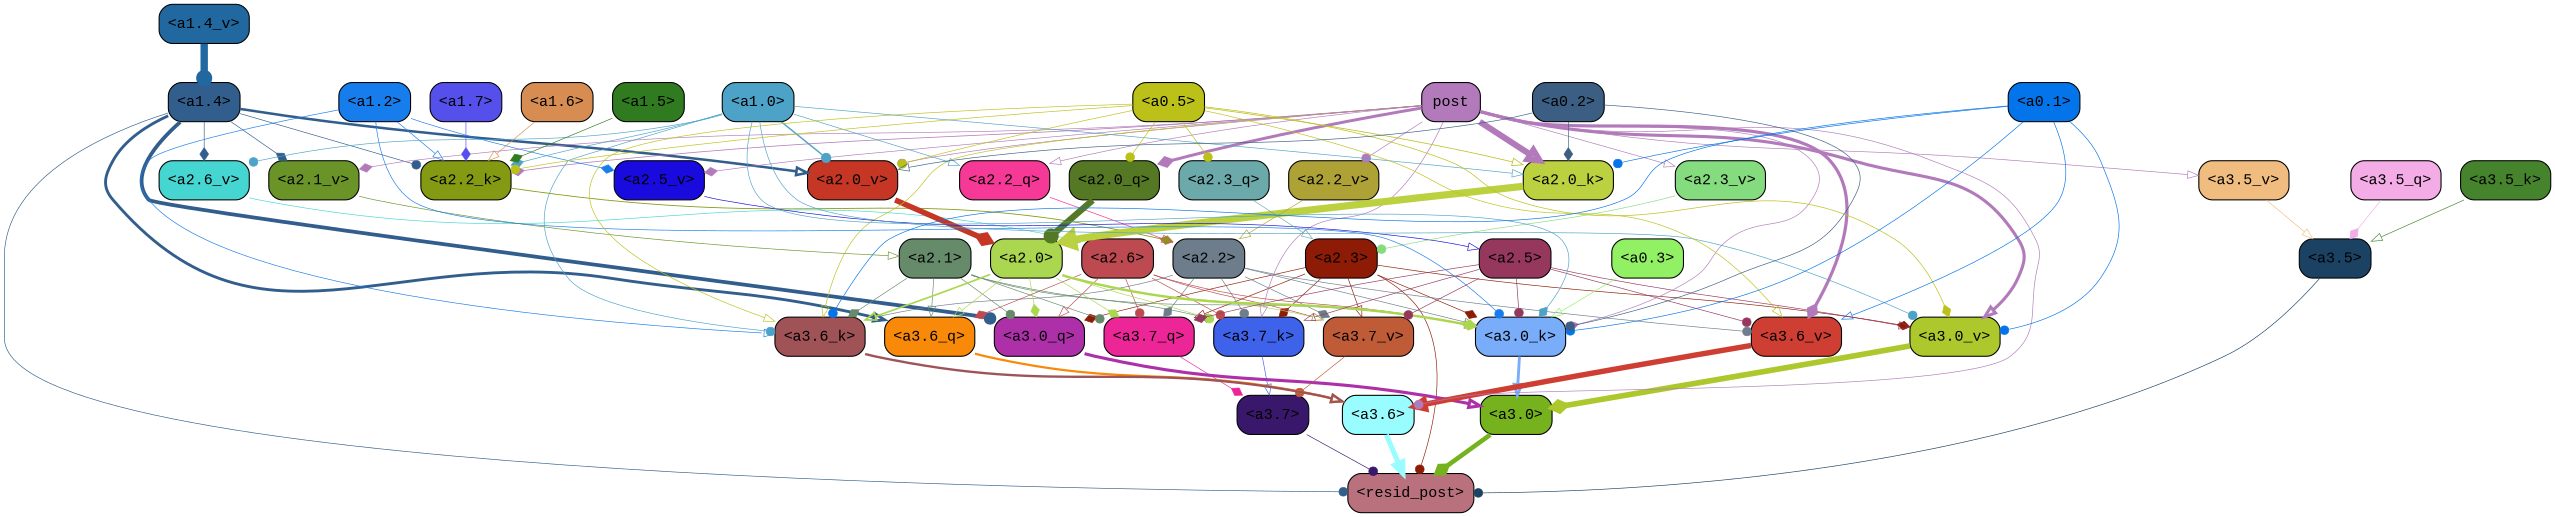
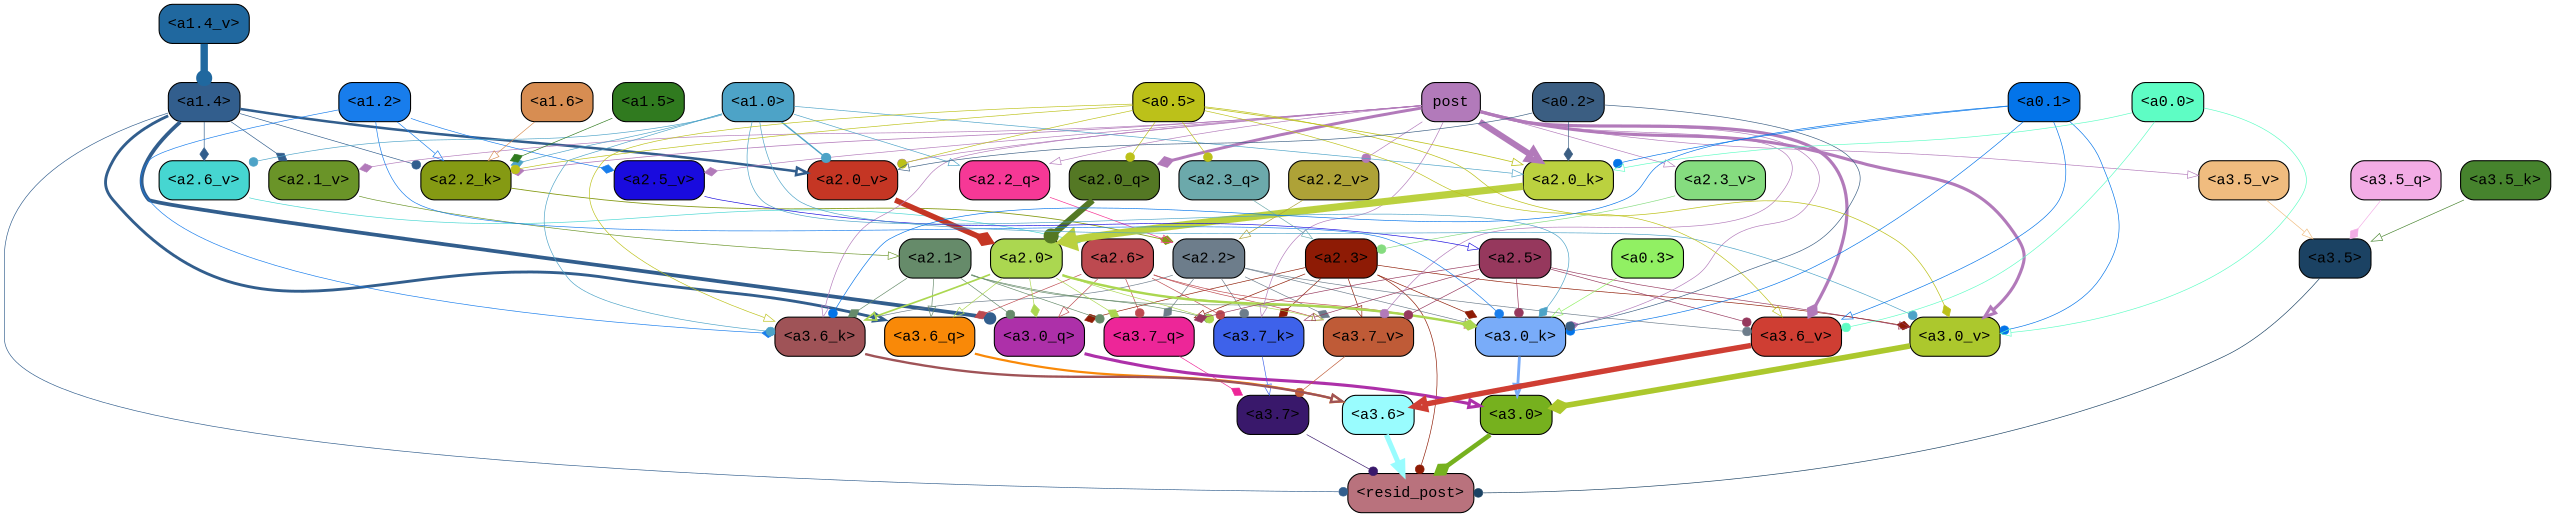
node "<a1.7>": removed
node "<a0.0>": added
edge "post" -> "<a3.6_k>": color #bcc119 -> #b27aba
edge "<a1.2>" -> "<a3.6_k>": arrowhead onormal -> diamond
edge "post" -> "<a3.6>": now "post" -> "<a3.7_v>"
